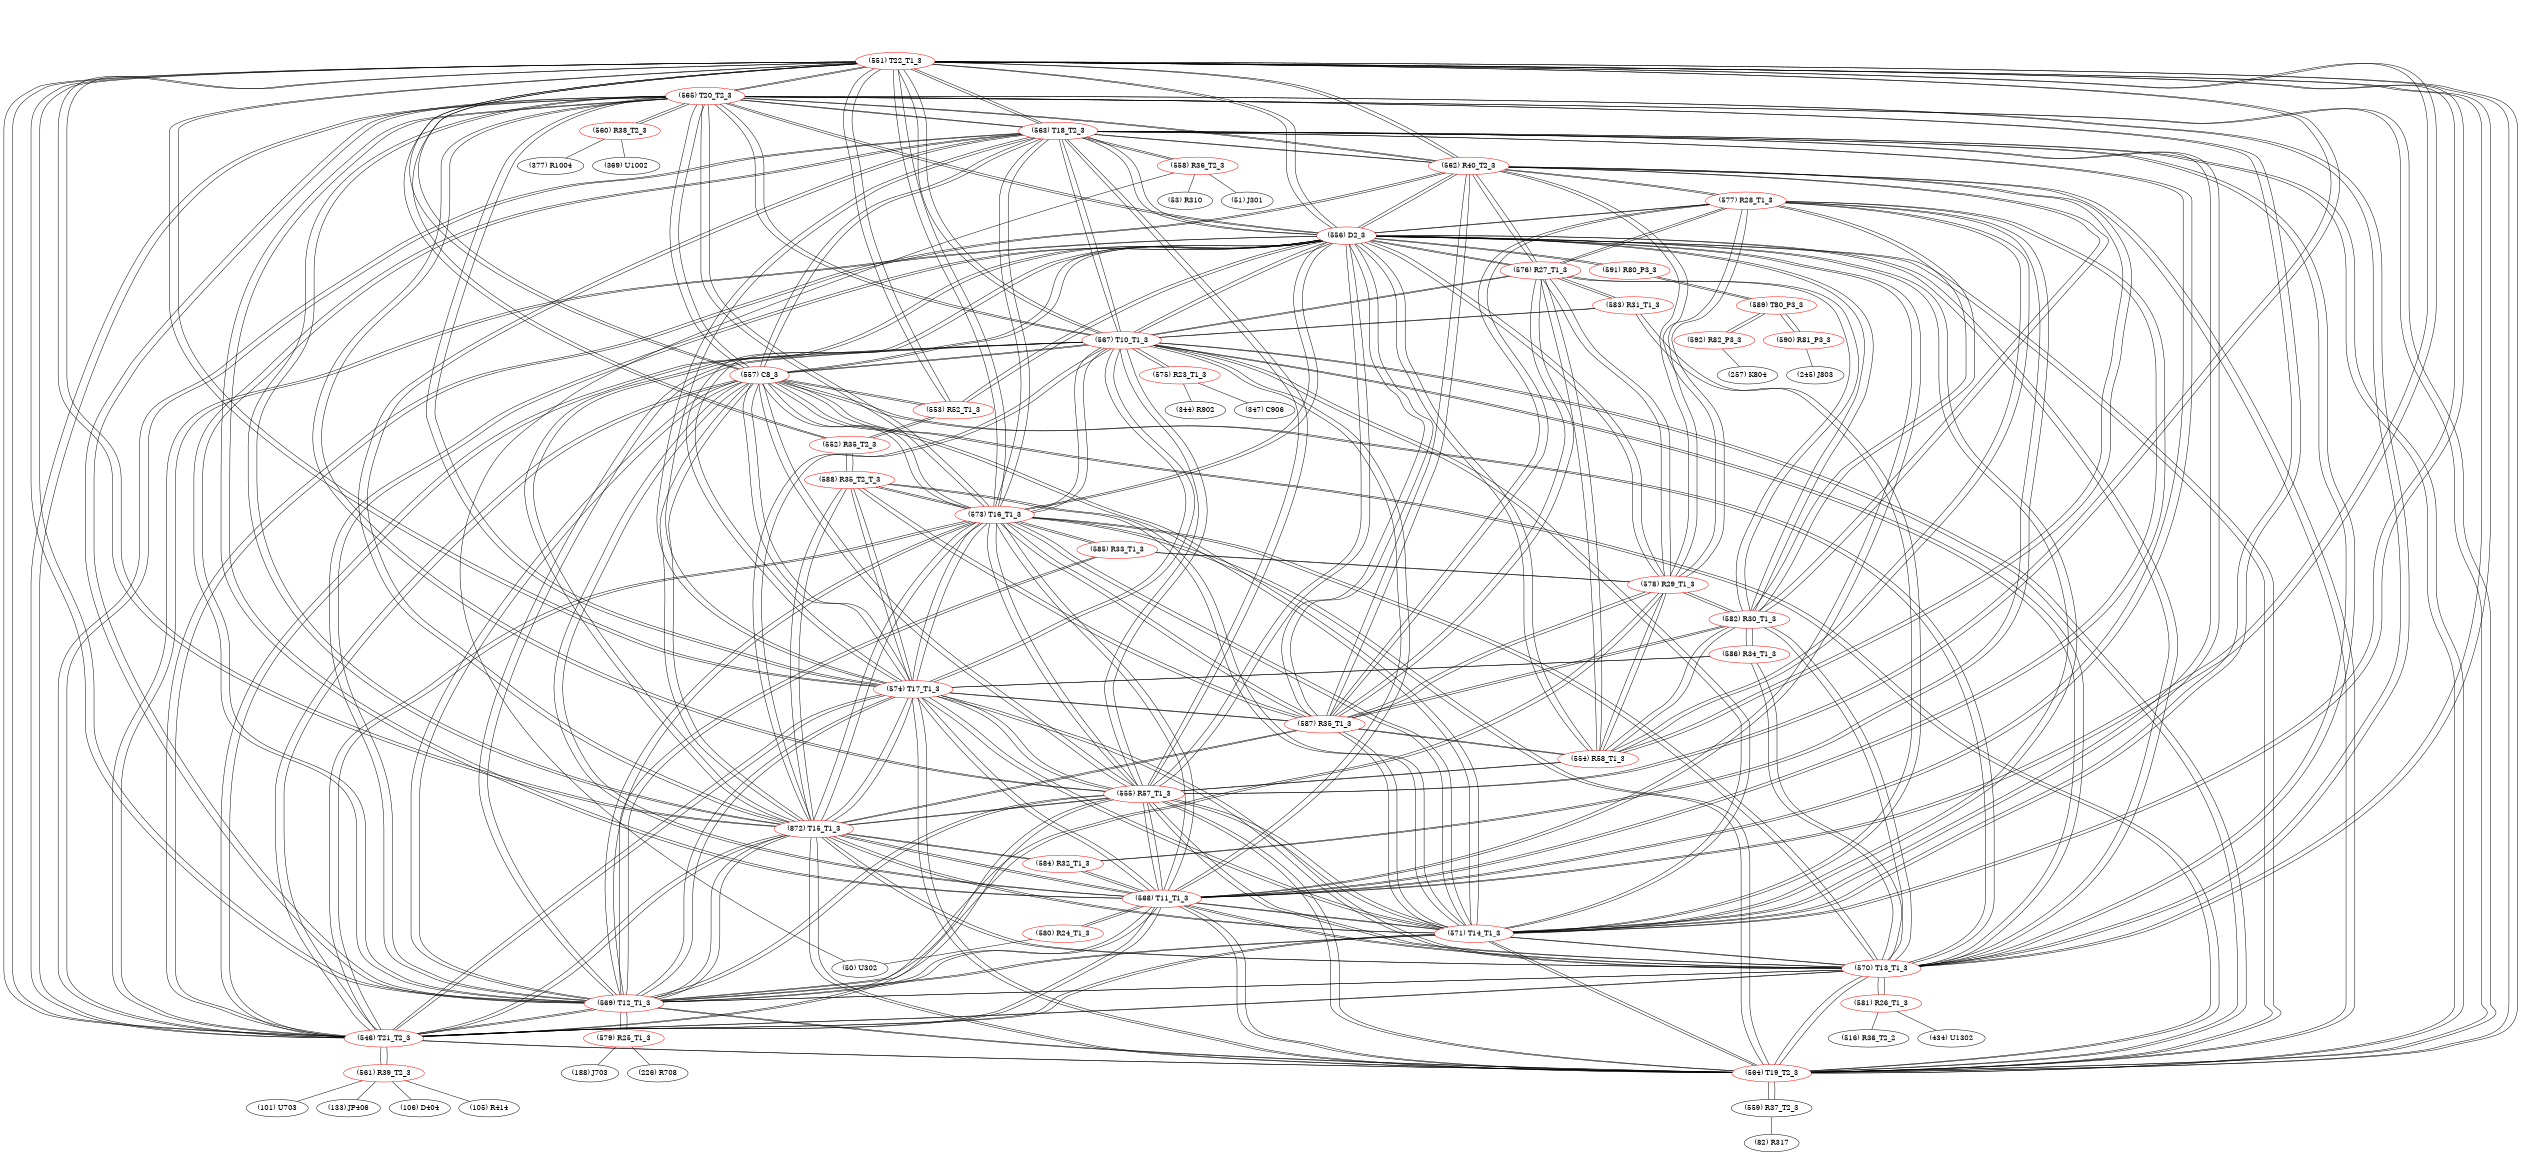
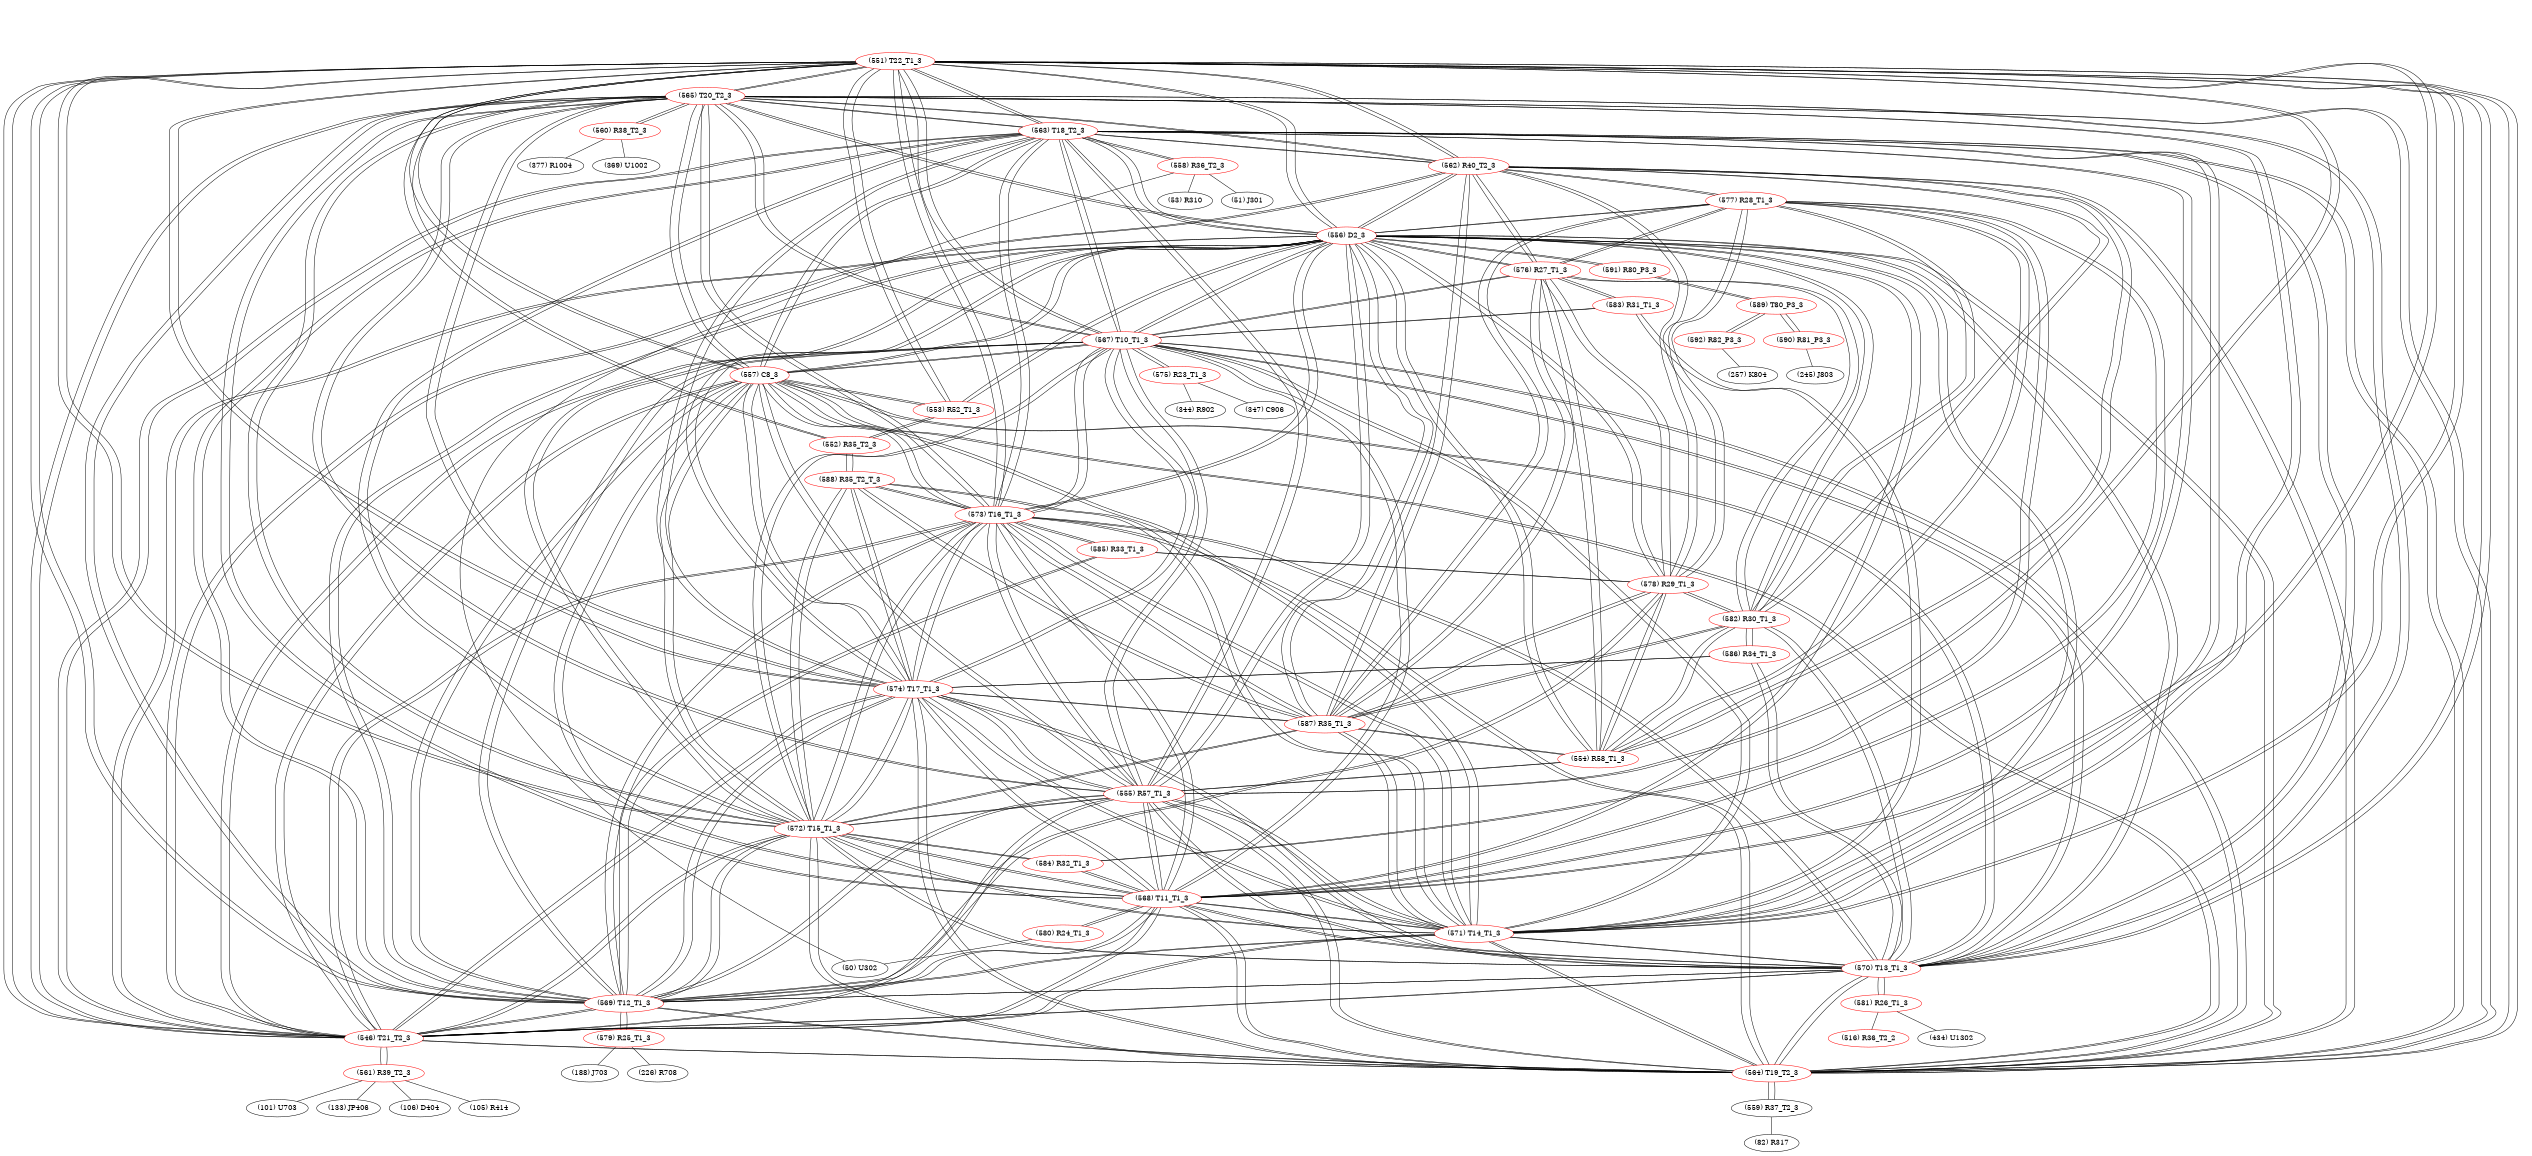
node "(872) T15_T1_3": label "(872) T15_T1_3" -> "(572) T15_T1_3"
node "(516) R36_T2_2": color black -> red
